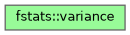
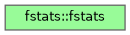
node "fstats::variance": label "fstats::variance" -> "fstats::fstats"
